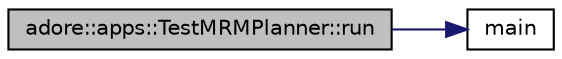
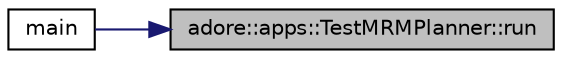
edge "adore::apps::TestMRMPlanner::run" -> "main": reversed
